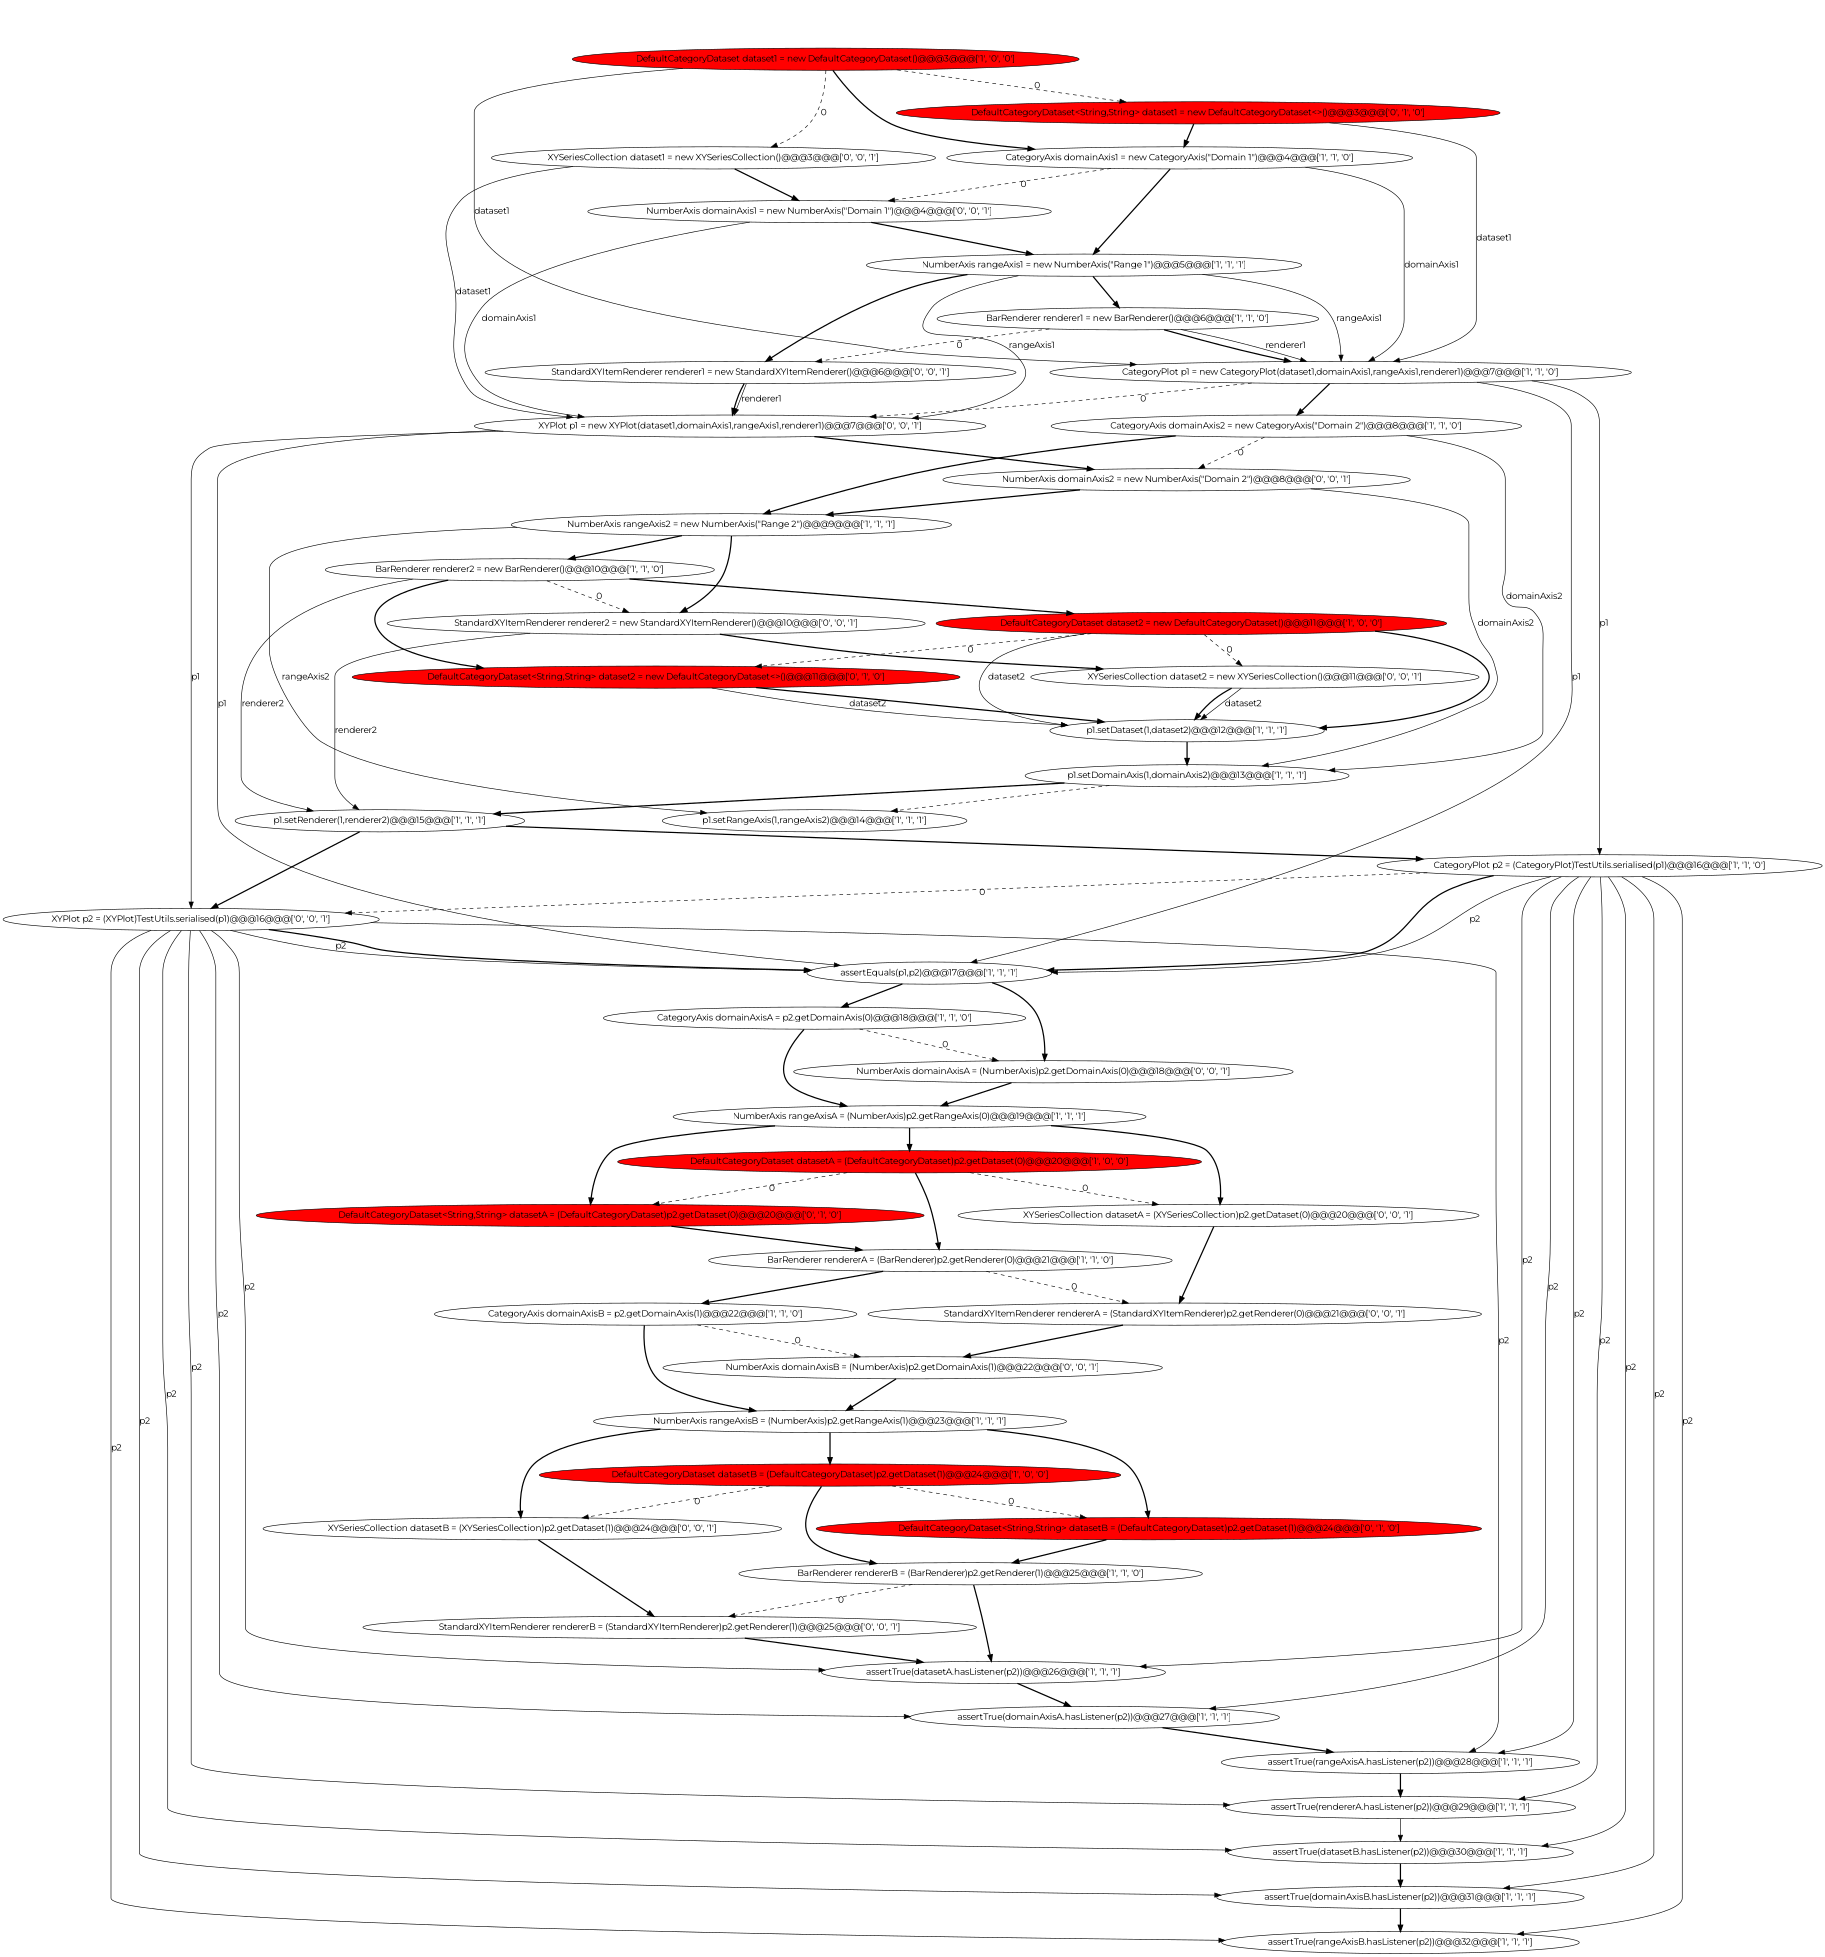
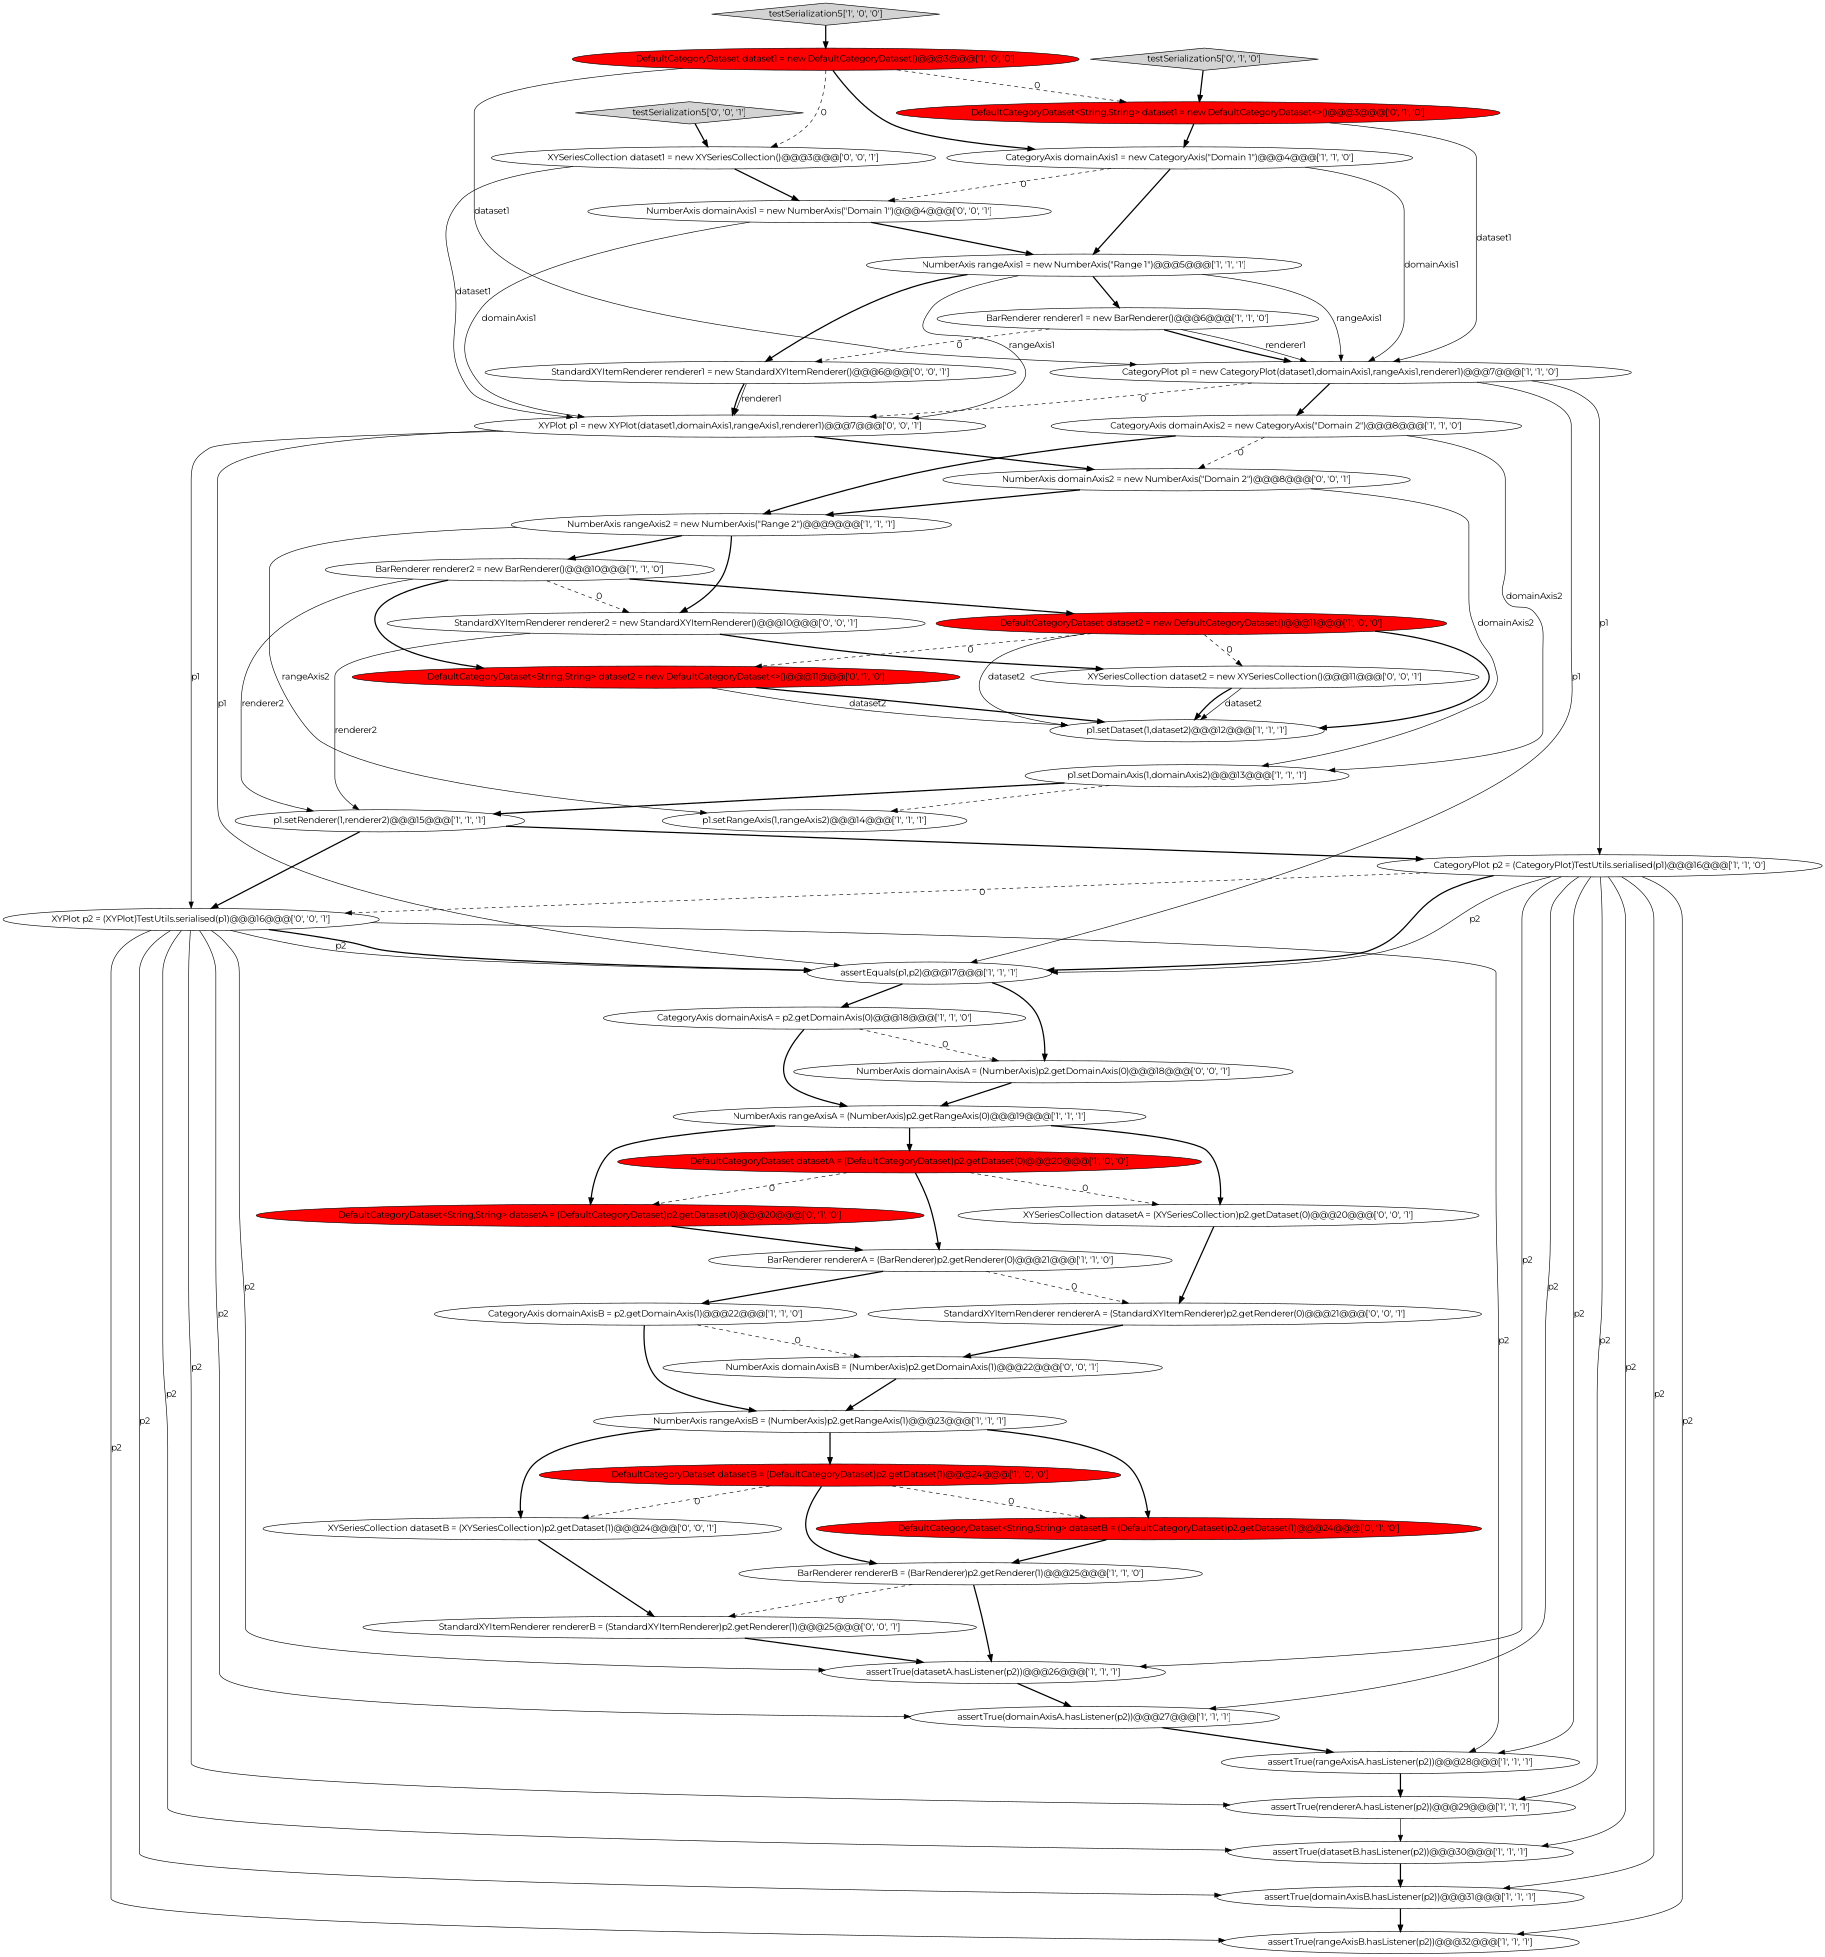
node "testSerialization5['1', '0', '0']": added
node "testSerialization5['0', '1', '0']": added
node "testSerialization5['0', '0', '1']": added
edge "p1.setDataset(1,dataset2)@@@12@@@['1', '1', '1']" -> "p1.setDomainAxis(1,domainAxis2)@@@13@@@['1', '1', '1']": removed
